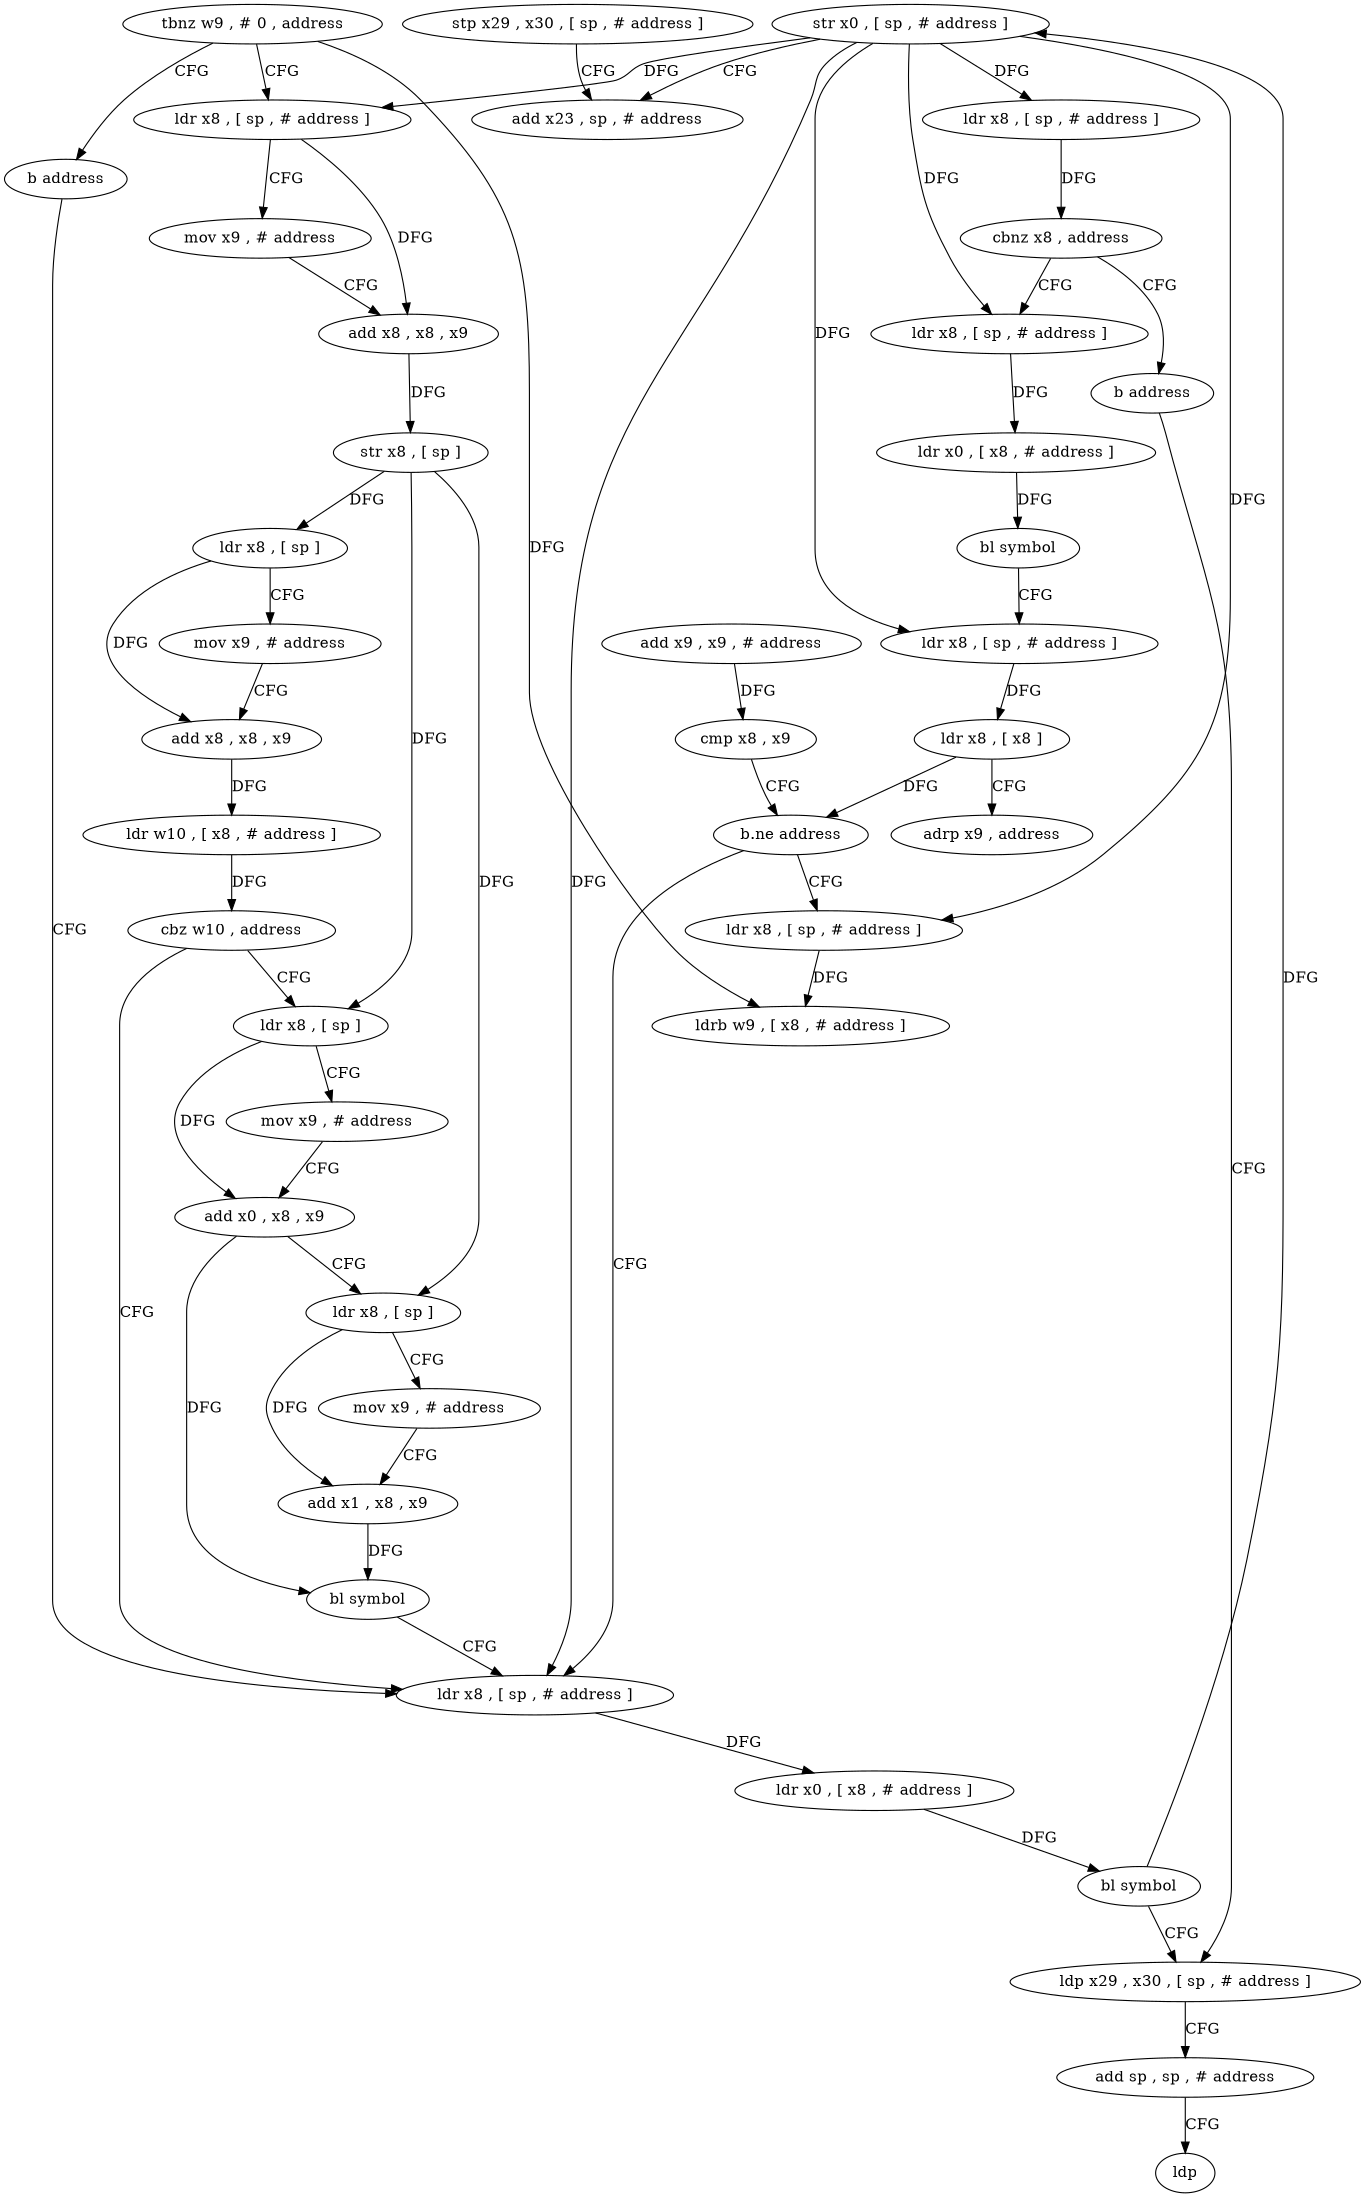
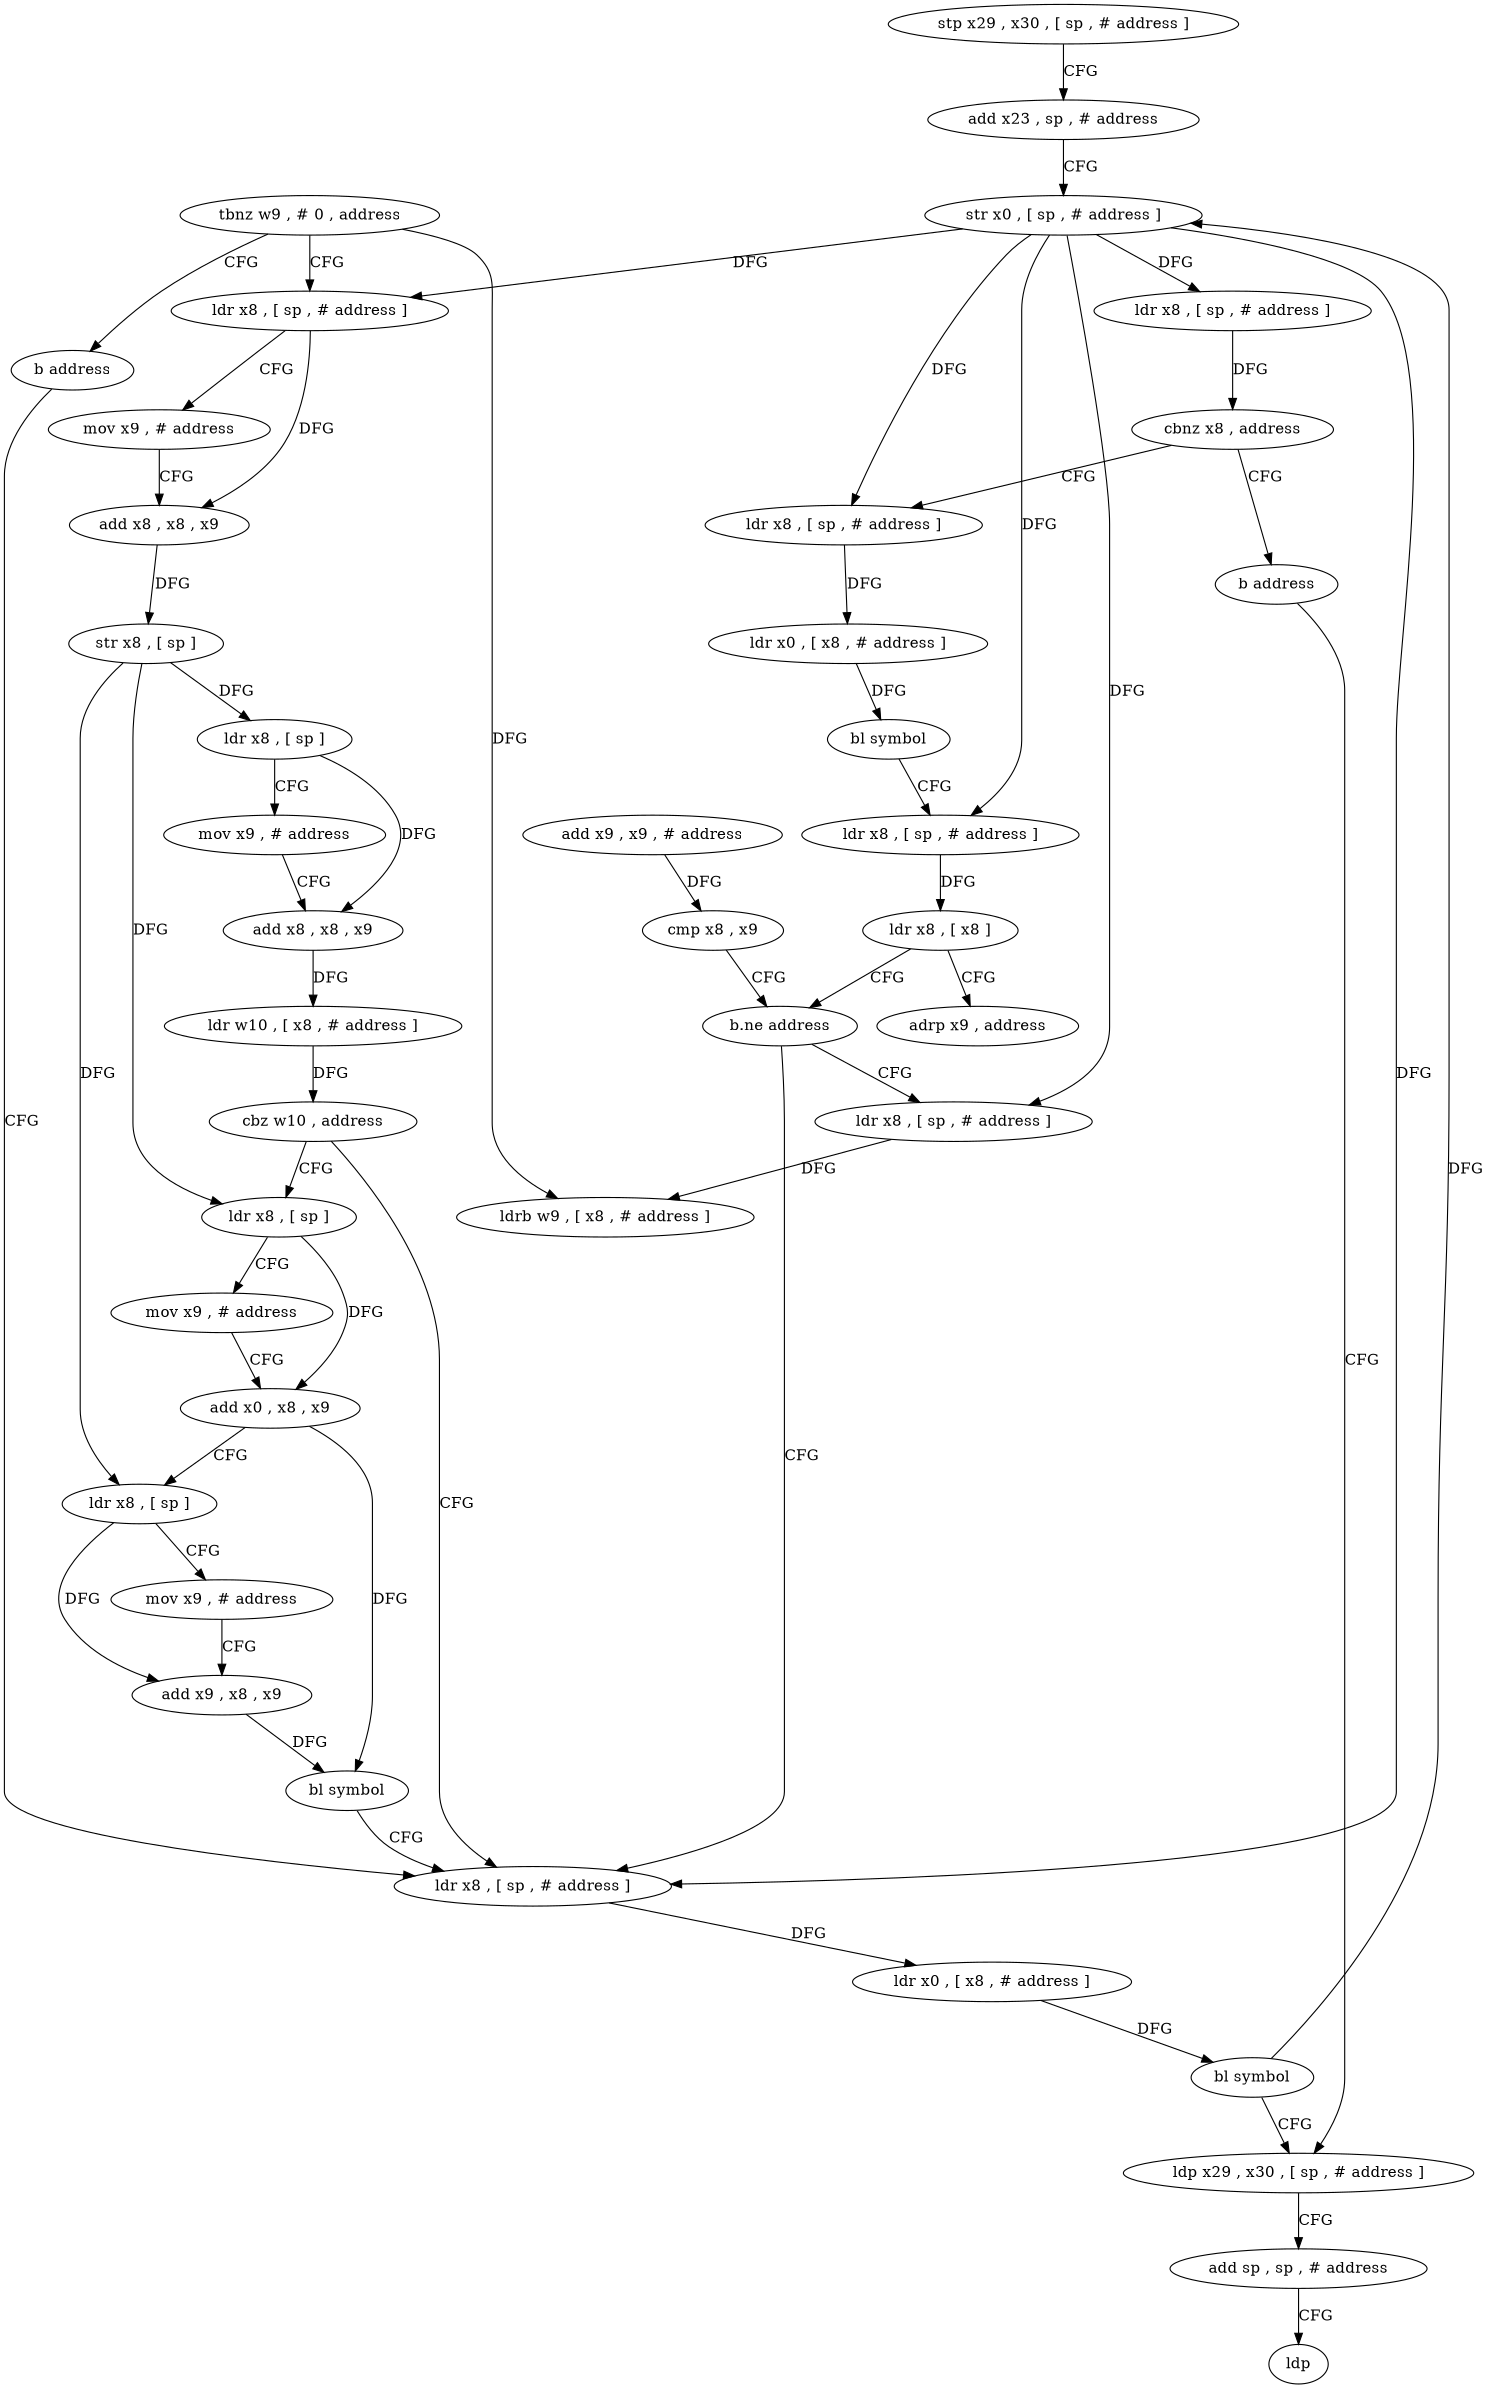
edge "str x0 , [ sp , # address ]" -> "add x23 , sp , # address": reversed
edge "ldr x8 , [ x8 ]" -> "b.ne address": label "DFG" -> "CFG"
node "add x1 , x8 , x9": label "add x1 , x8 , x9" -> "add x9 , x8 , x9"
